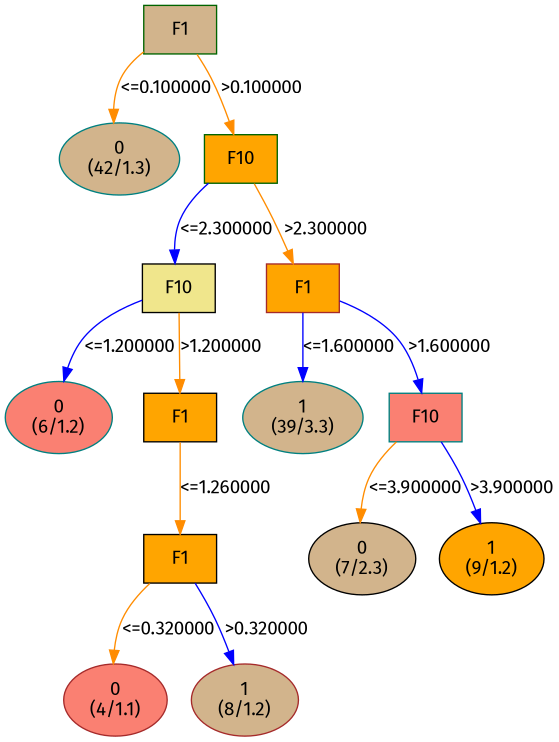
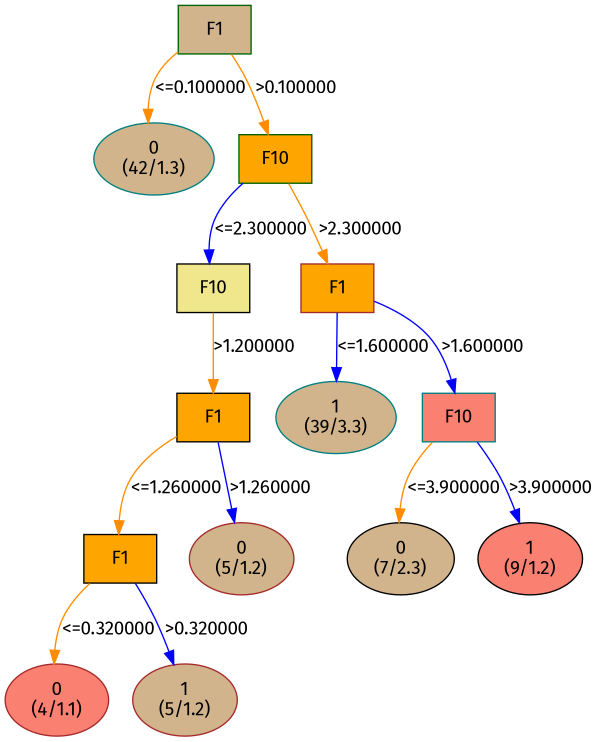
node "0 (6/1.2)": removed
node "0 (5/1.2)": added
node "1 (9/1.2)": fillcolor orange -> salmon
node "1 (8/1.2)": label "1 (8/1.2)" -> "1 (5/1.2)"
